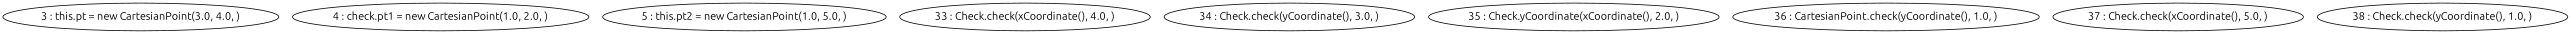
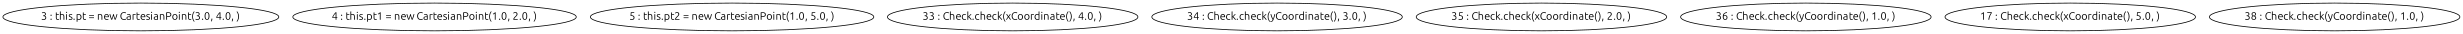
node "4 : check.pt1 = new CartesianPoint(1.0, 2.0, )": label "4 : check.pt1 = new CartesianPoint(1.0, 2.0, )" -> "4 : this.pt1 = new CartesianPoint(1.0, 2.0, )"
node "35 : Check.yCoordinate(xCoordinate(), 2.0, )": label "35 : Check.yCoordinate(xCoordinate(), 2.0, )" -> "35 : Check.check(xCoordinate(), 2.0, )"
node "36 : CartesianPoint.check(yCoordinate(), 1.0, )": label "36 : CartesianPoint.check(yCoordinate(), 1.0, )" -> "36 : Check.check(yCoordinate(), 1.0, )"
node "37 : Check.check(xCoordinate(), 5.0, )": label "37 : Check.check(xCoordinate(), 5.0, )" -> "17 : Check.check(xCoordinate(), 5.0, )"
